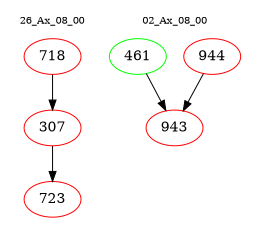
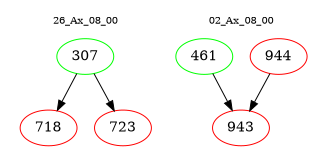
edge "718" -> "307": reversed
node "307": color red -> green
